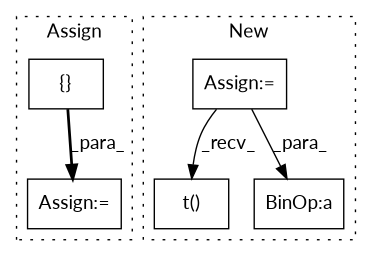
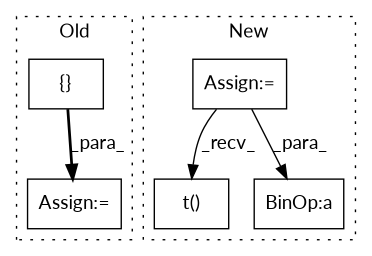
cluster "Assign": label "Assign" -> "Old"
